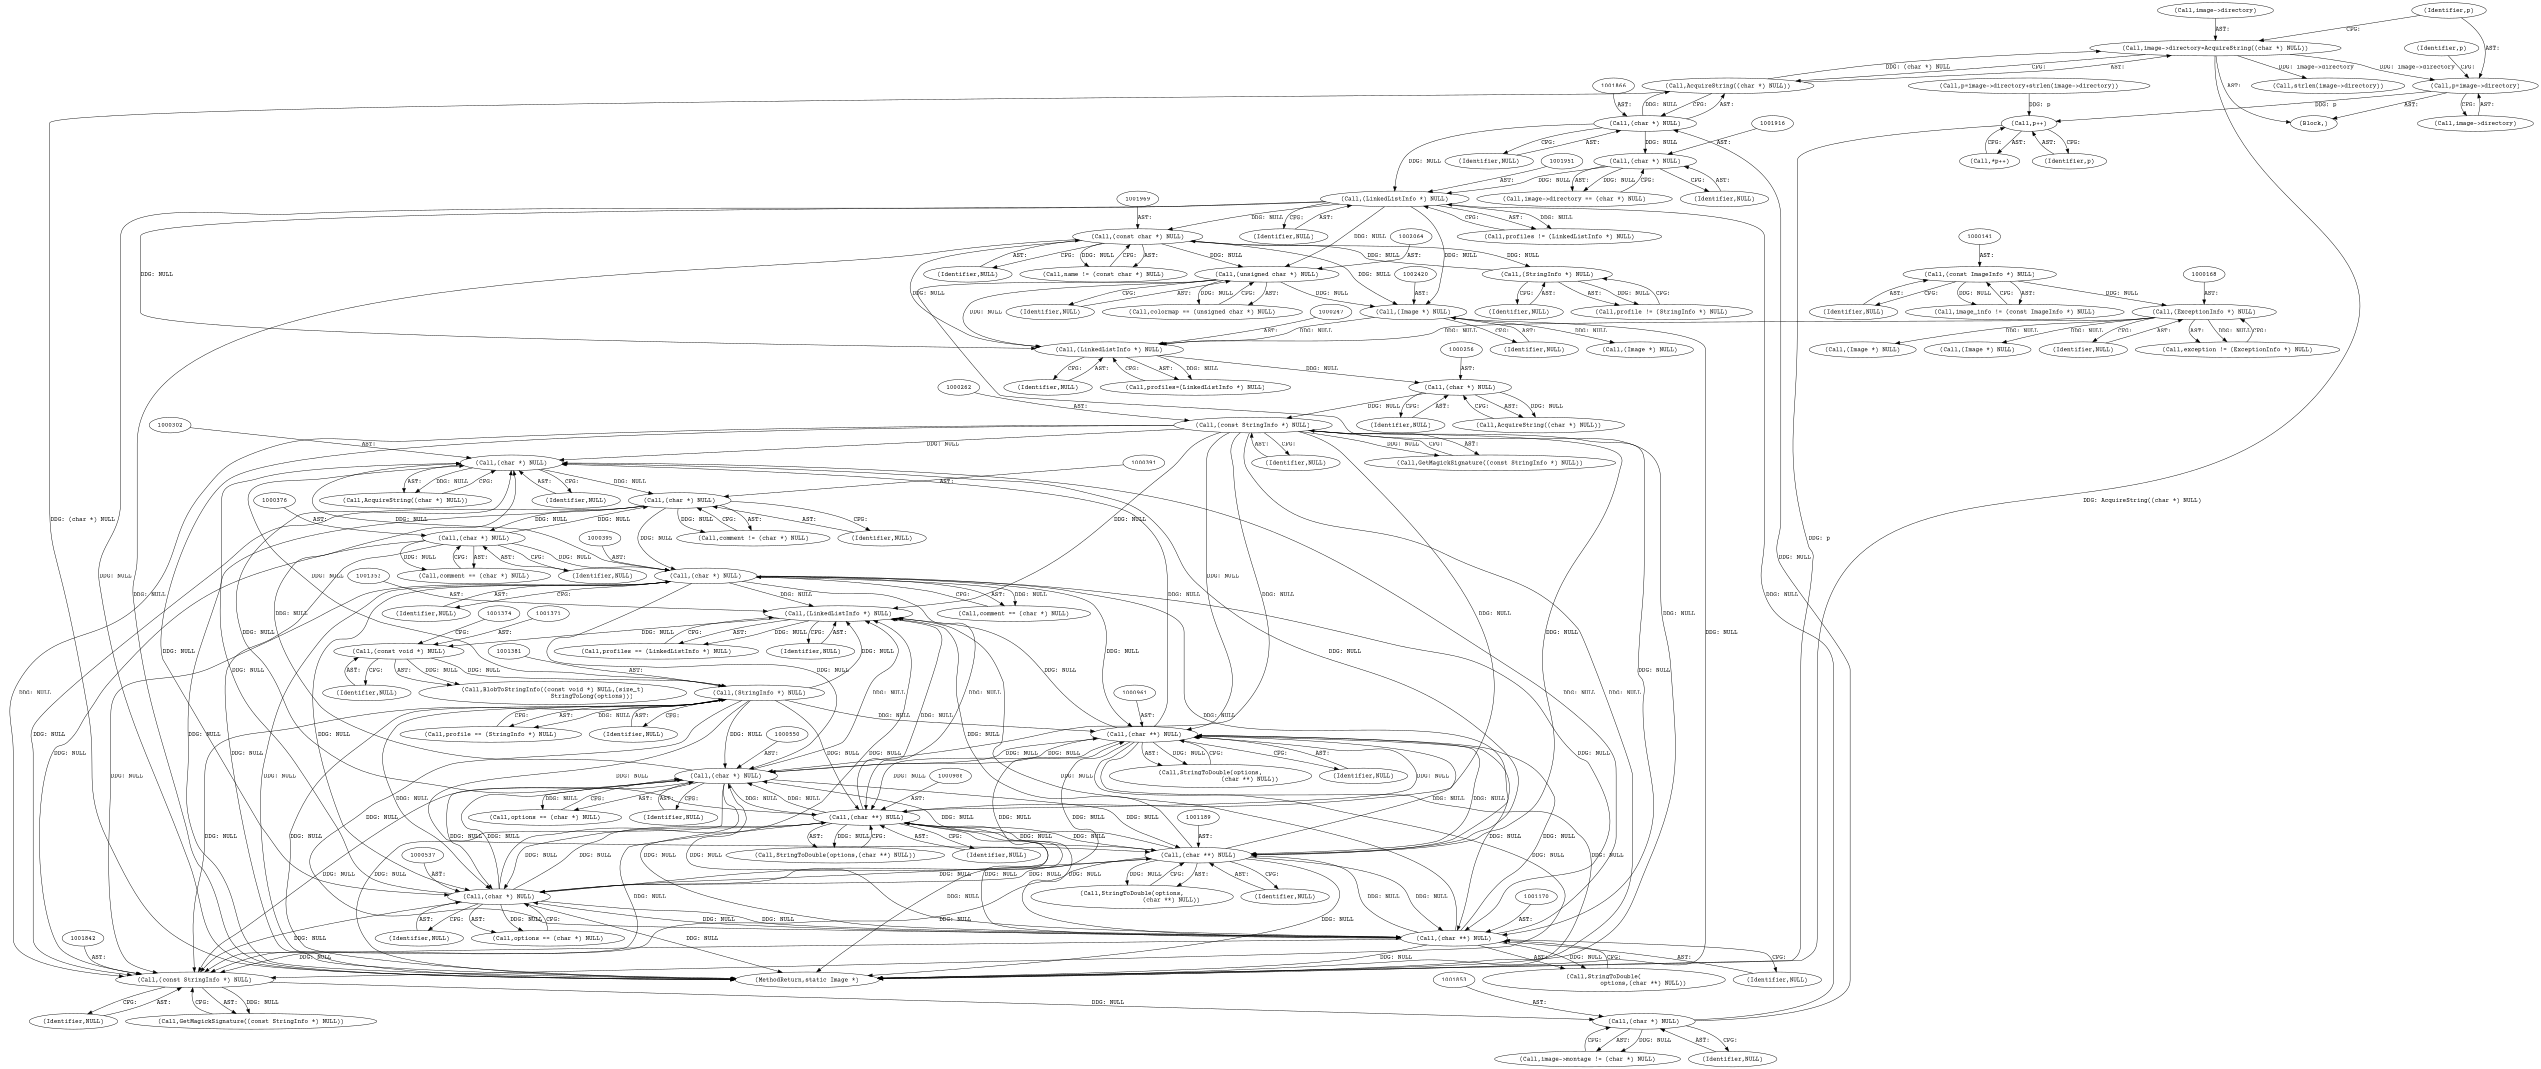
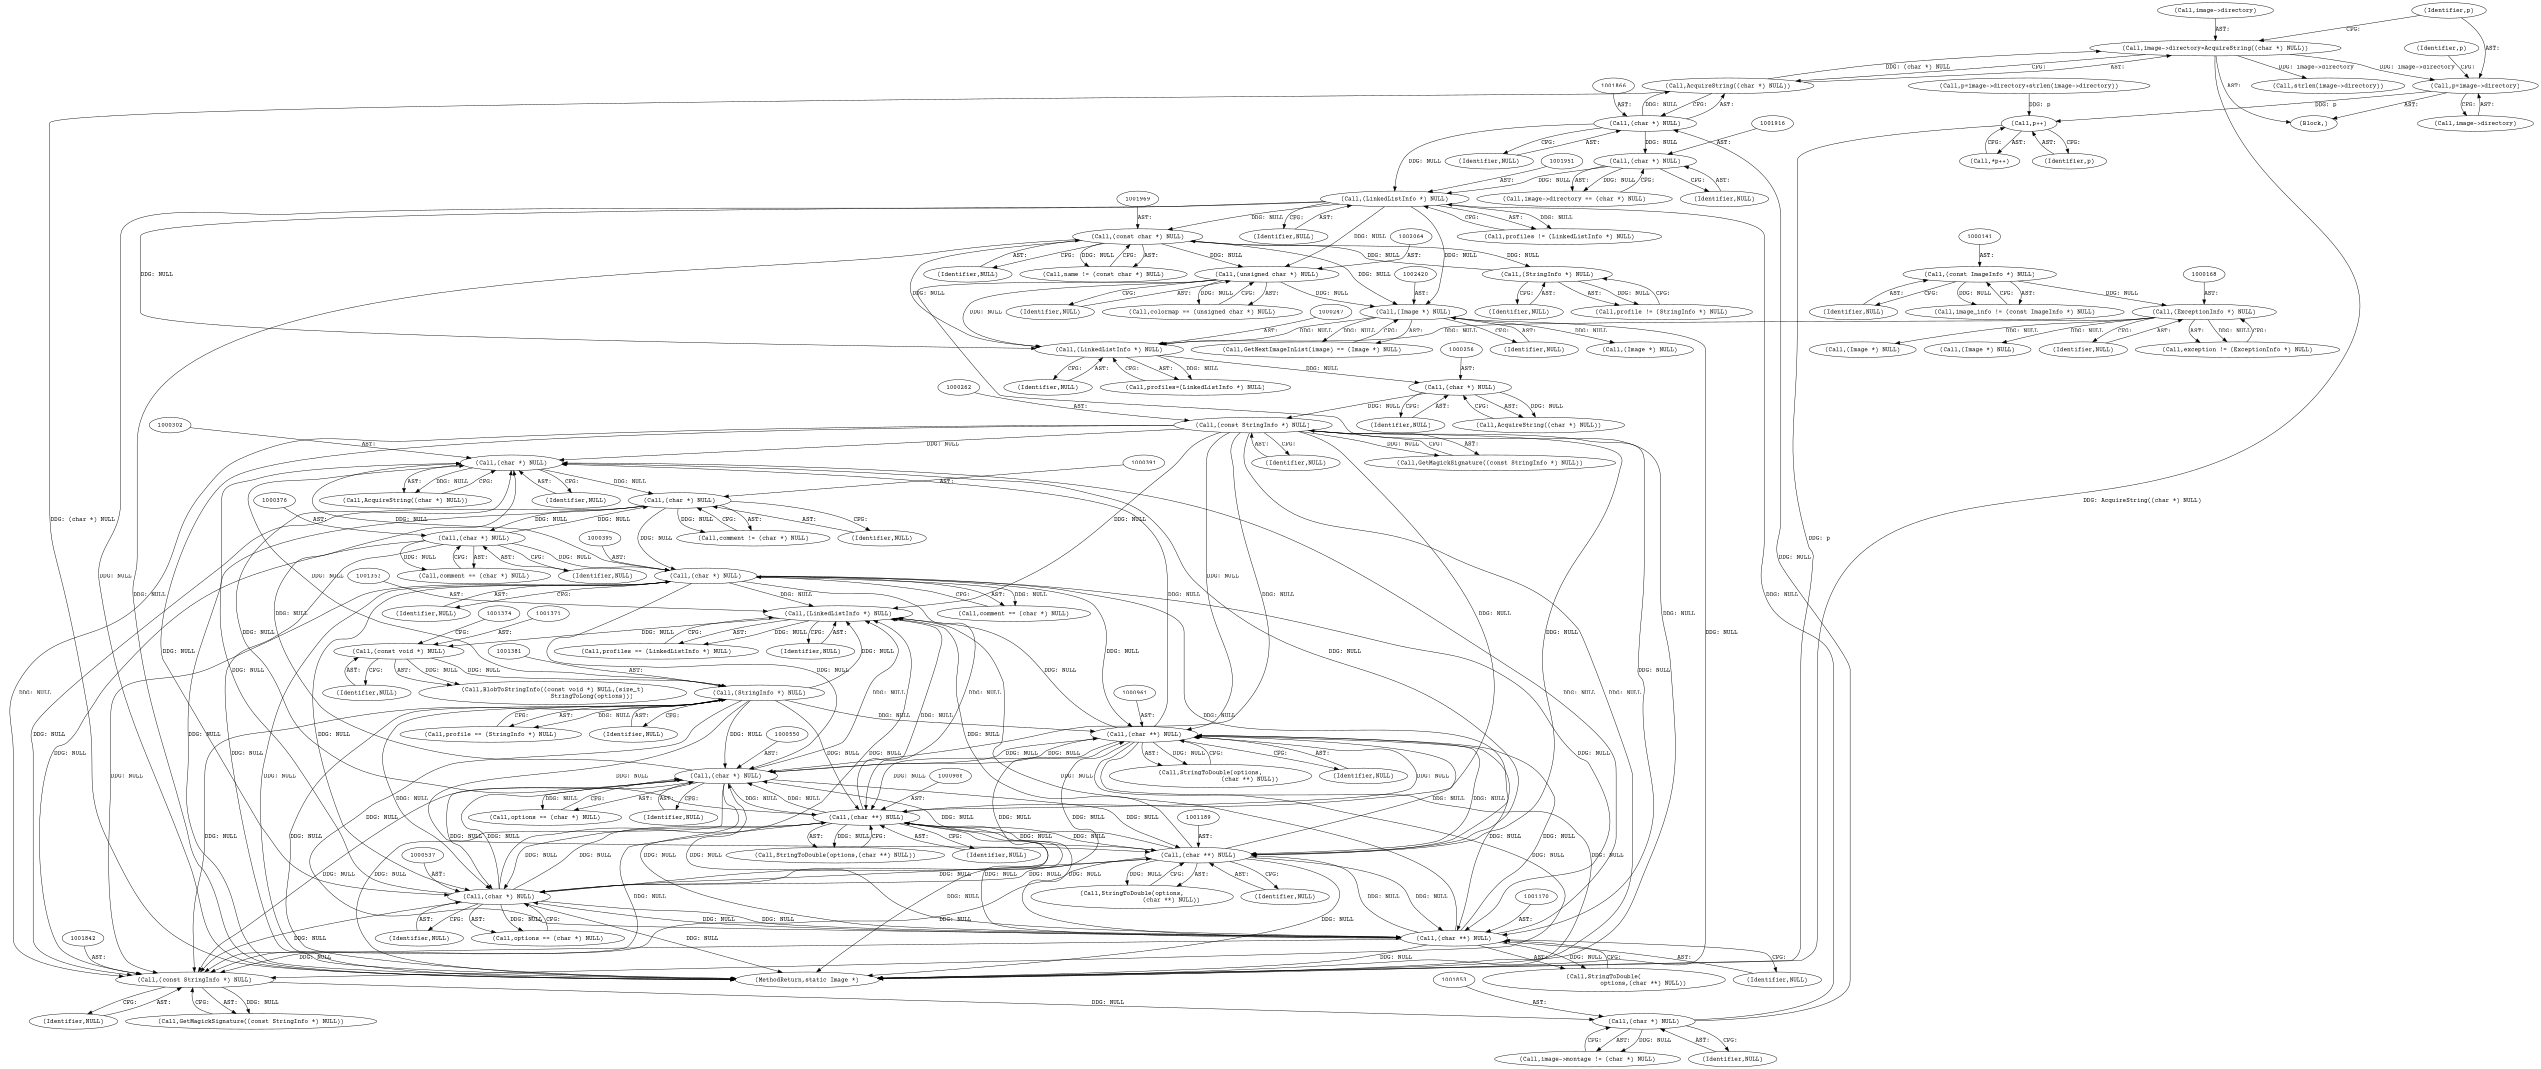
node "(Call,GetNextImageInList(image) == (Image *) NULL)": added
